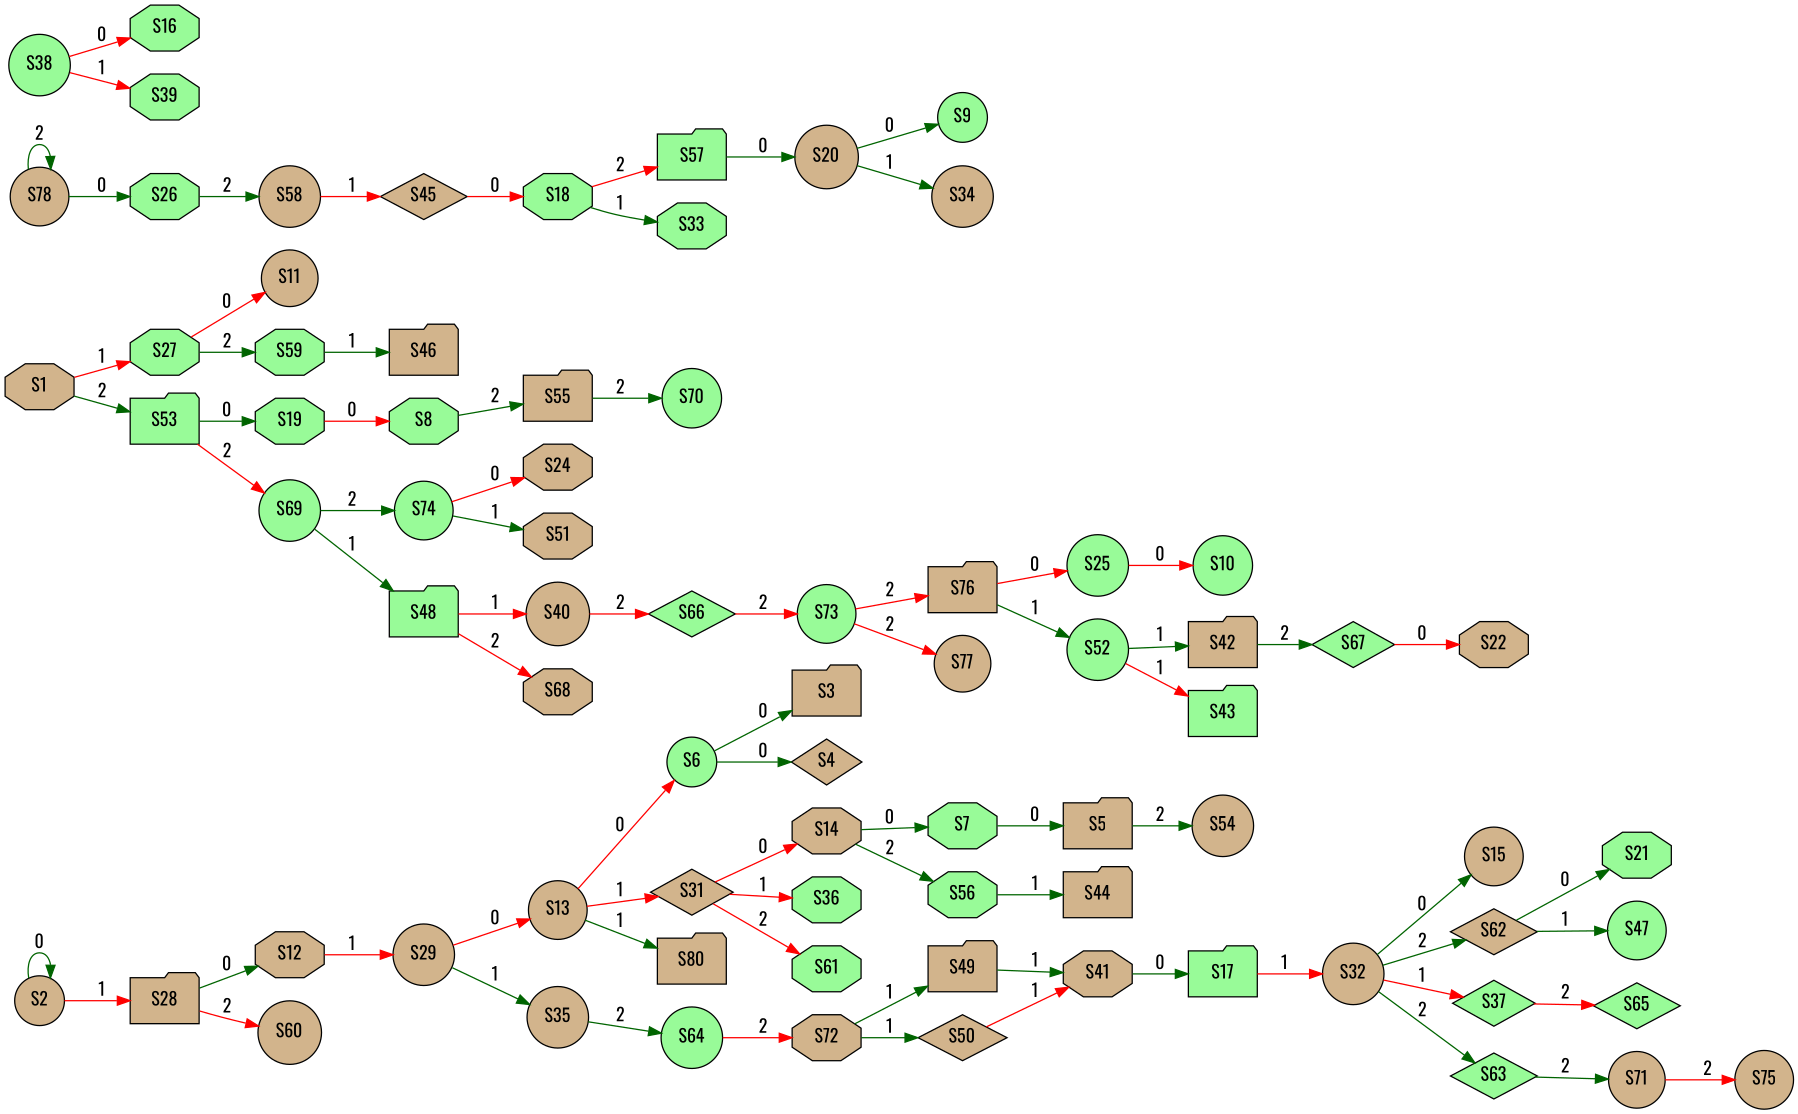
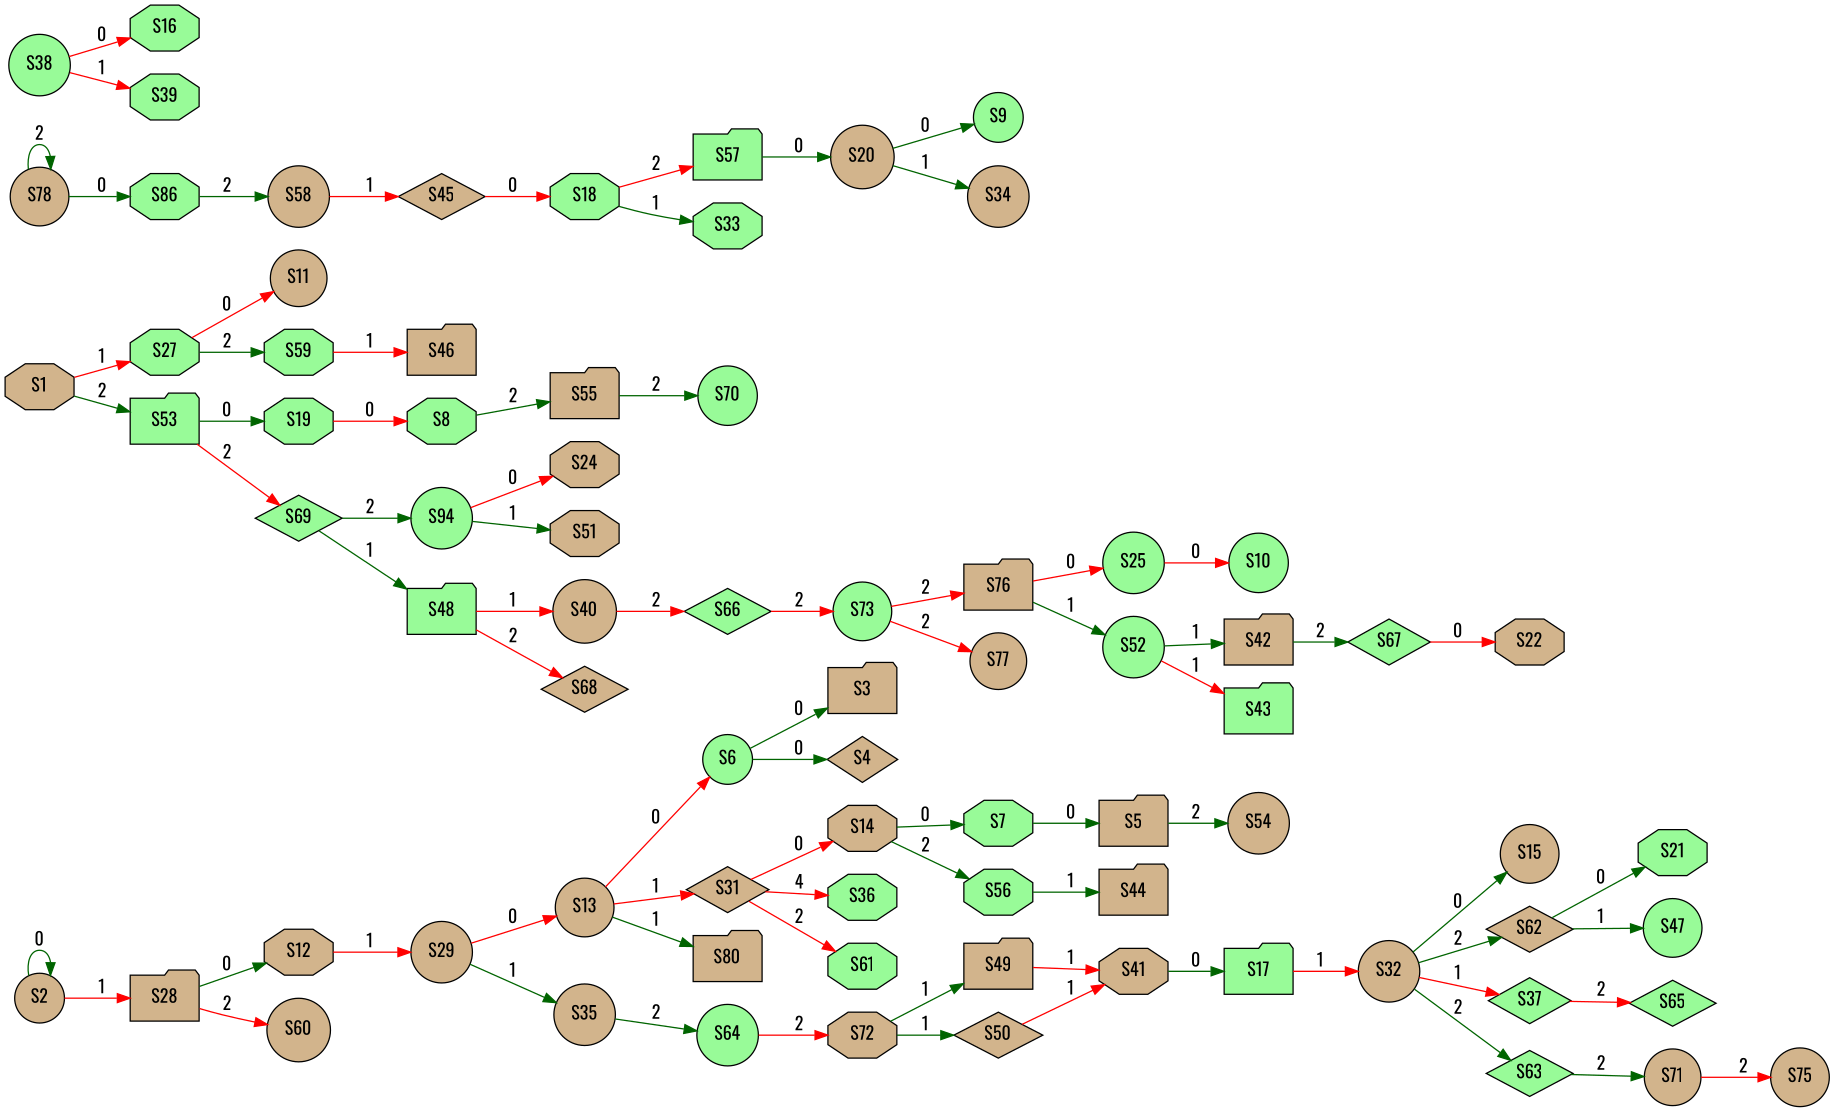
node "S26": label "S26" -> "S86"
edge "S59" -> "S46": color darkgreen -> red
node "S69": shape circle -> diamond
node "S74": label "S74" -> "S94"
node "S68": shape octagon -> diamond
edge "S31" -> "S36": label "1" -> "4"
edge "S49" -> "S41": color darkgreen -> red
